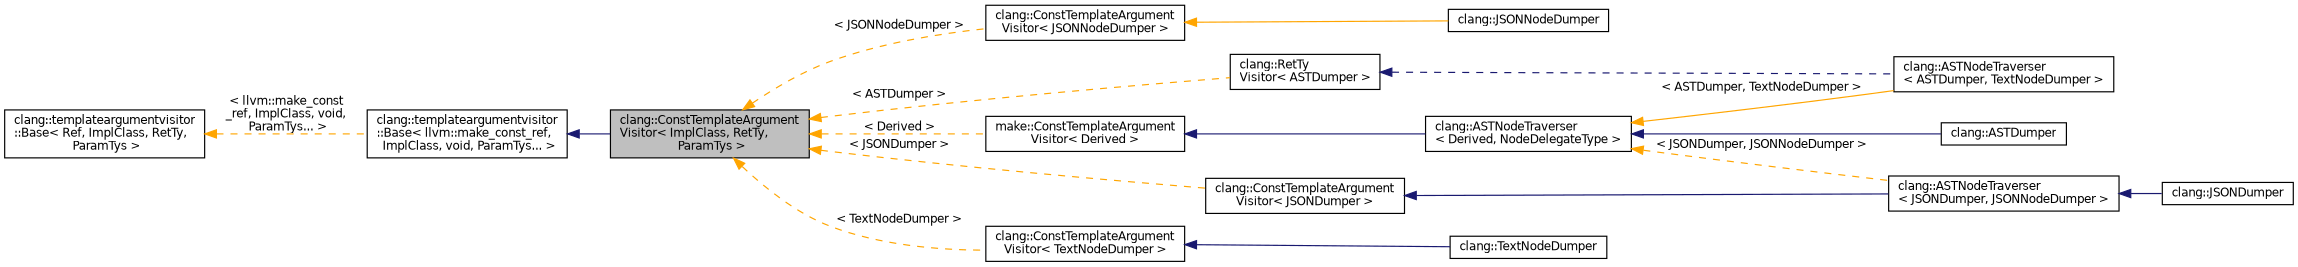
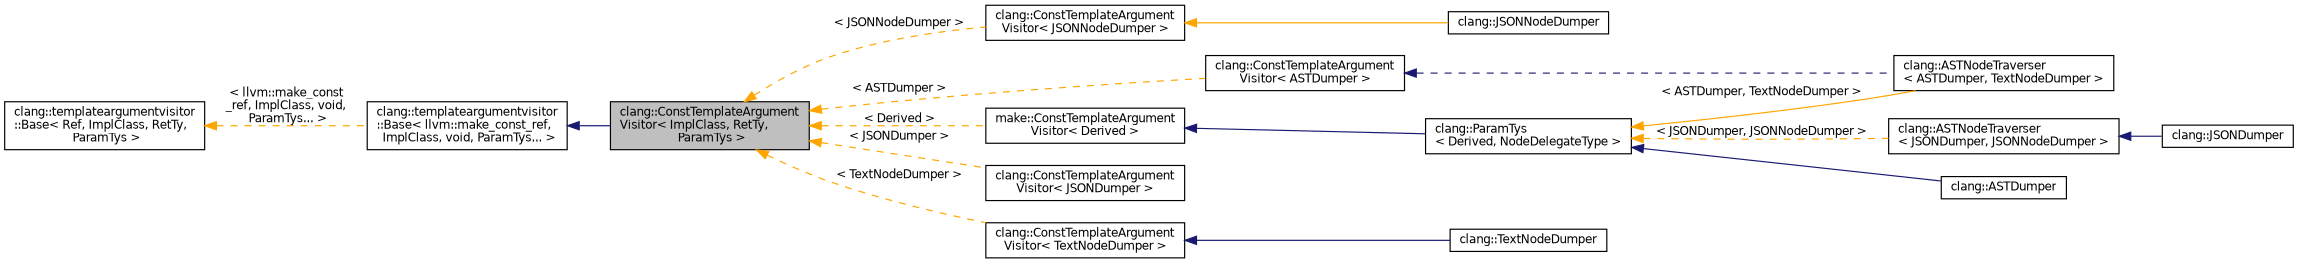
node "clang::RetTy Visitor< ASTDumper >": label "clang::RetTy Visitor< ASTDumper >" -> "clang::ConstTemplateArgument Visitor< ASTDumper >"
node "clang::ASTNodeTraverser < Derived, NodeDelegateType >": label "clang::ASTNodeTraverser < Derived, NodeDelegateType >" -> "clang::ParamTys < Derived, NodeDelegateType >"
edge "clang::ASTNodeTraverser < JSONDumper, JSONNodeDumper >" -> "clang::ConstTemplateArgument Visitor< JSONDumper >": removed
